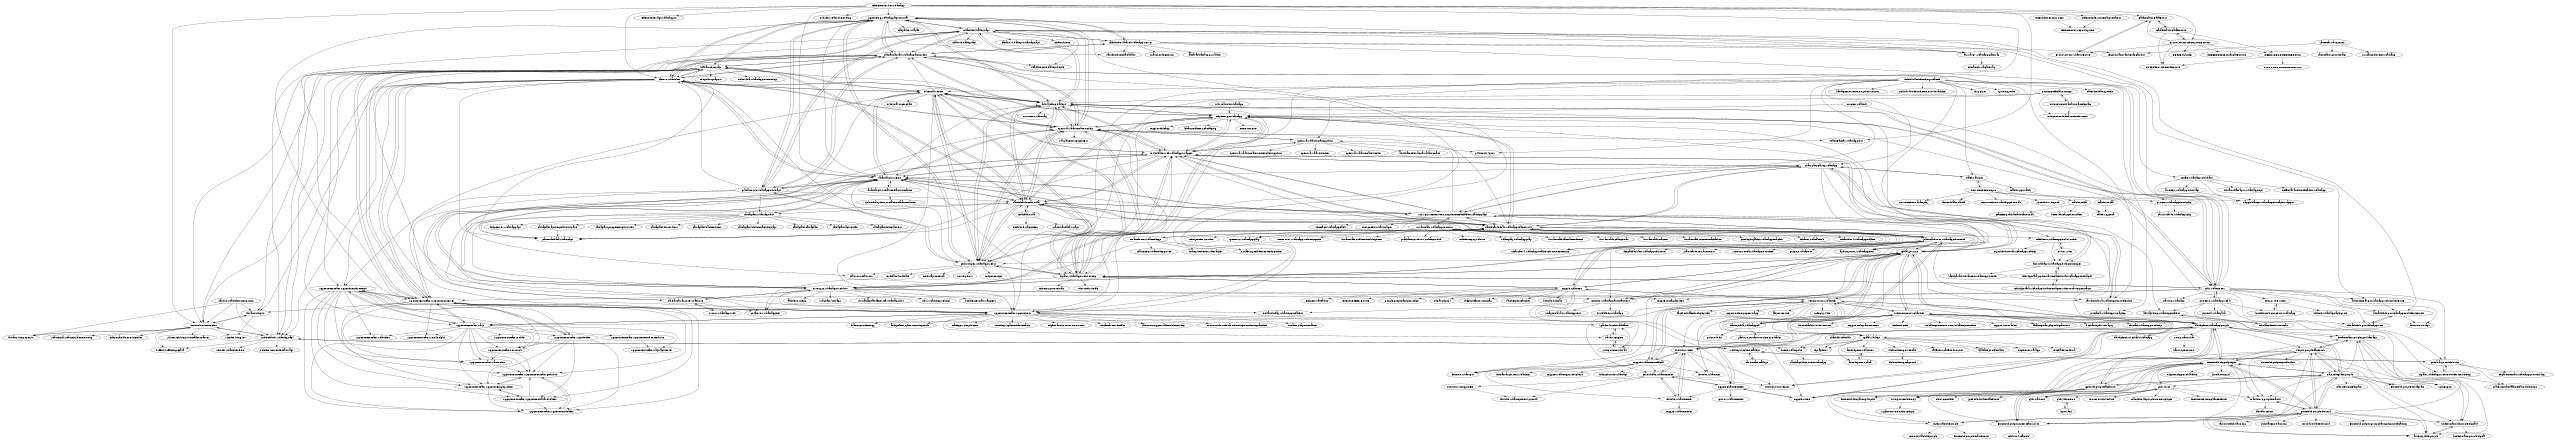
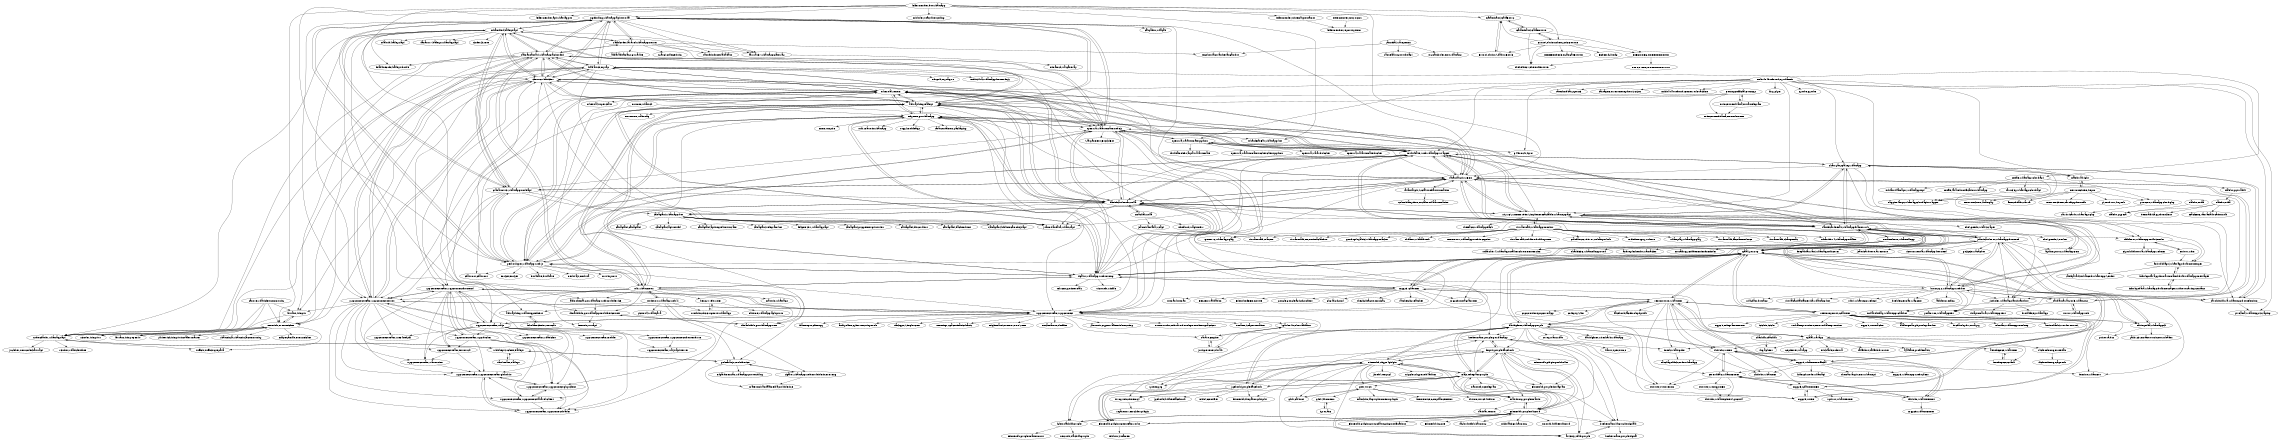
edge "tulir/mautrix-whatsapp" -> "Rhymen/go-whatsapp": reversed
edge "VISWESWARAN1998/Simple-Yet-Hackable-WhatsApp-api" -> "anirudhbagri/whatsapp-bulk-messenger": now "VISWESWARAN1998/Simple-Yet-Hackable-WhatsApp-api" -> "nikhilmuz/WhatsApp-Bulk-Sender"
edge "caioagiani/api-sequelize-sucrase" -> "joaomirandasa/whats2api": now "pranavms13/whatsapp-node-api" -> "joaomirandasa/whats2api"
node "fabpot/Goutte": removed
node "EionRobb/icyque": added
